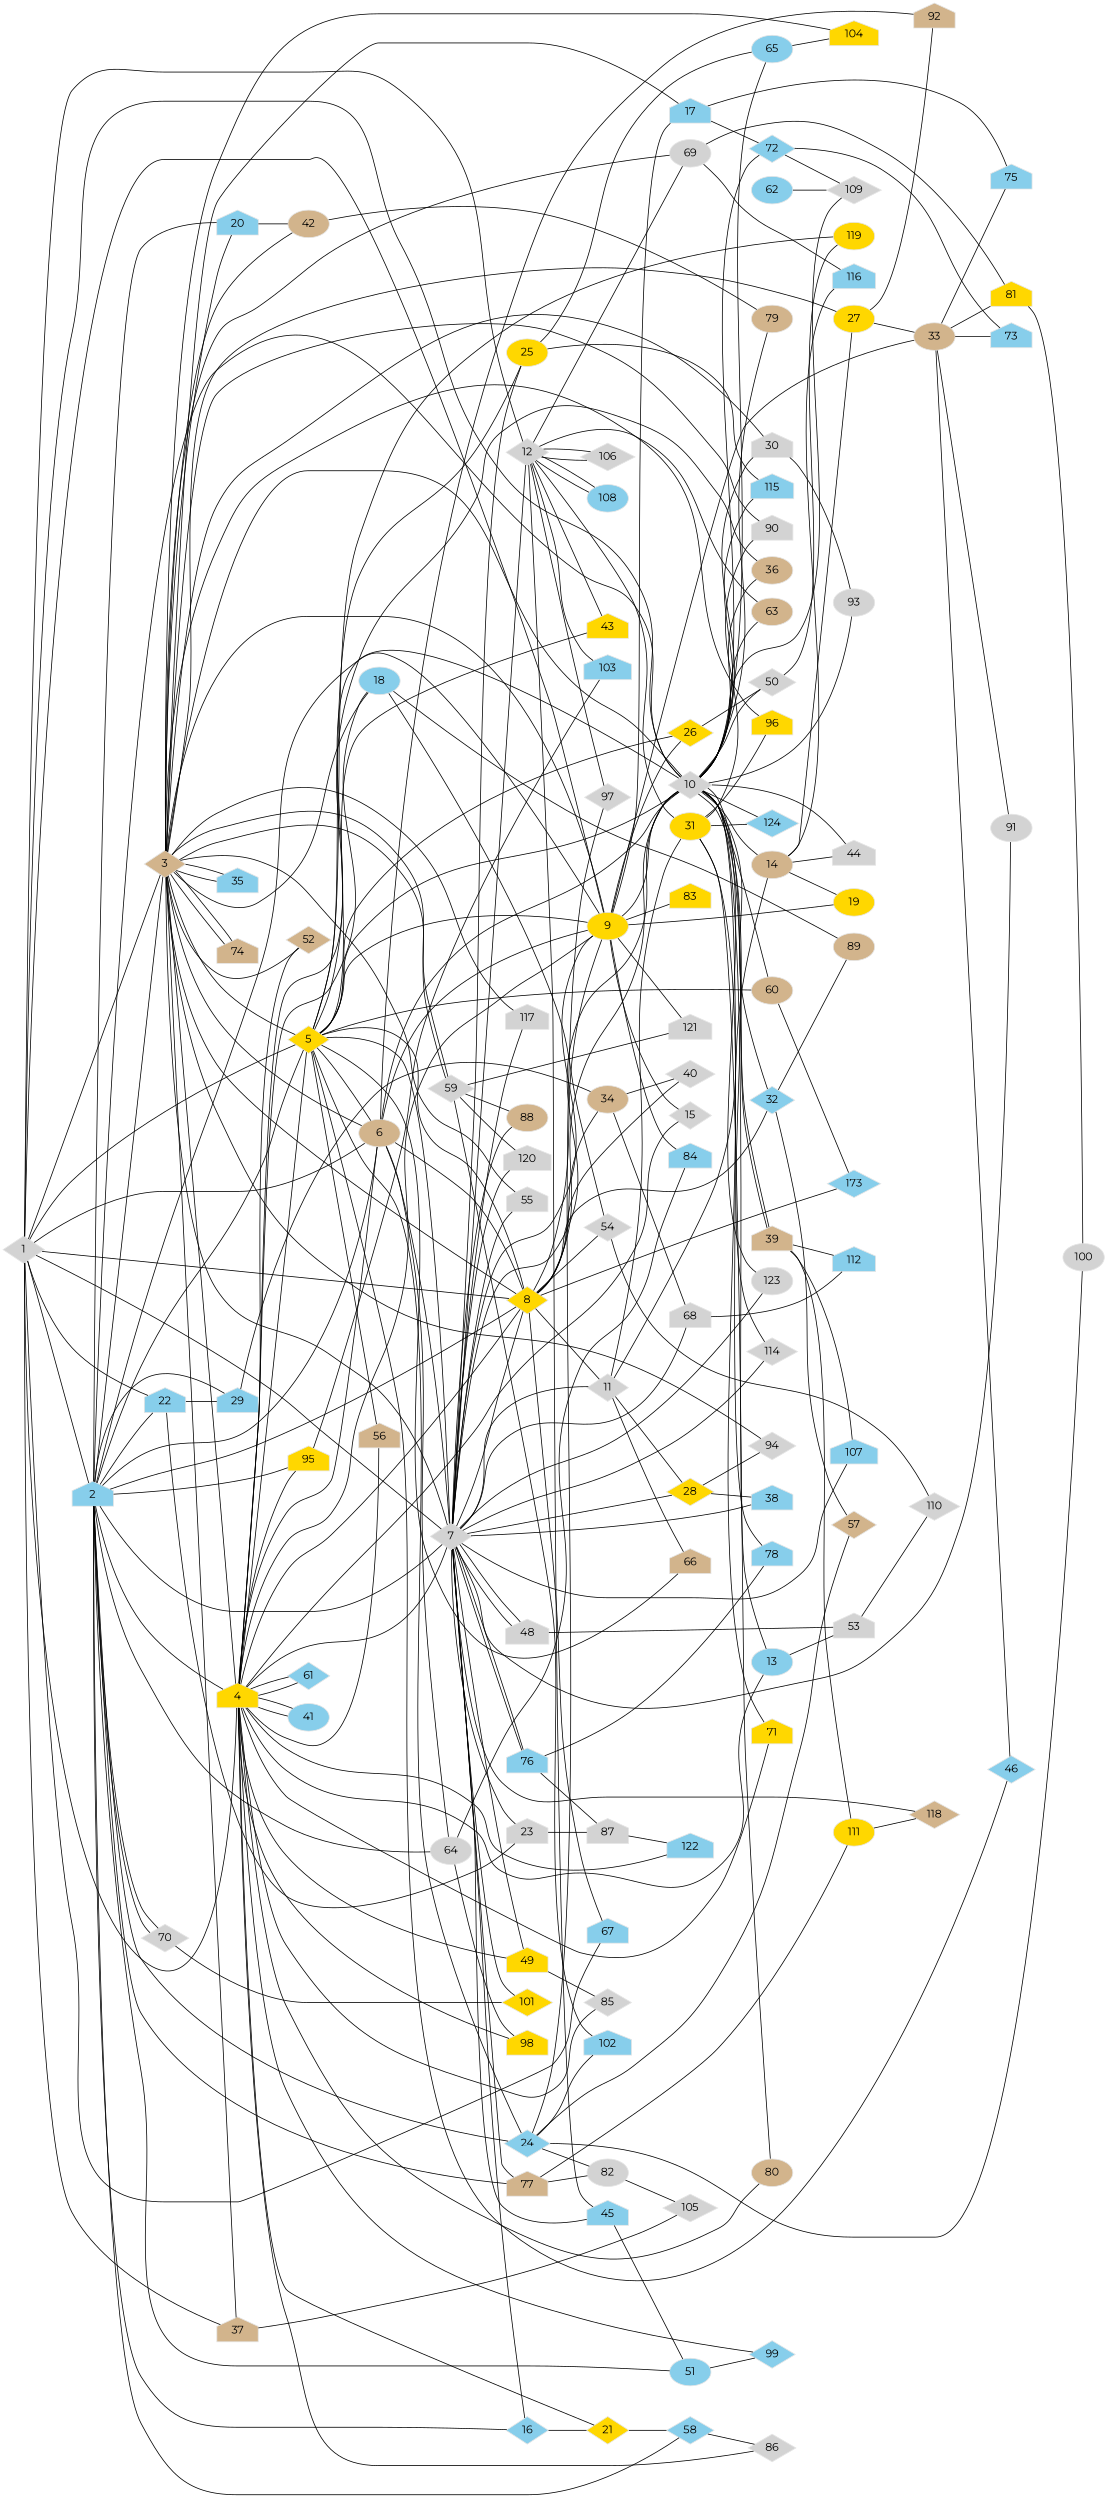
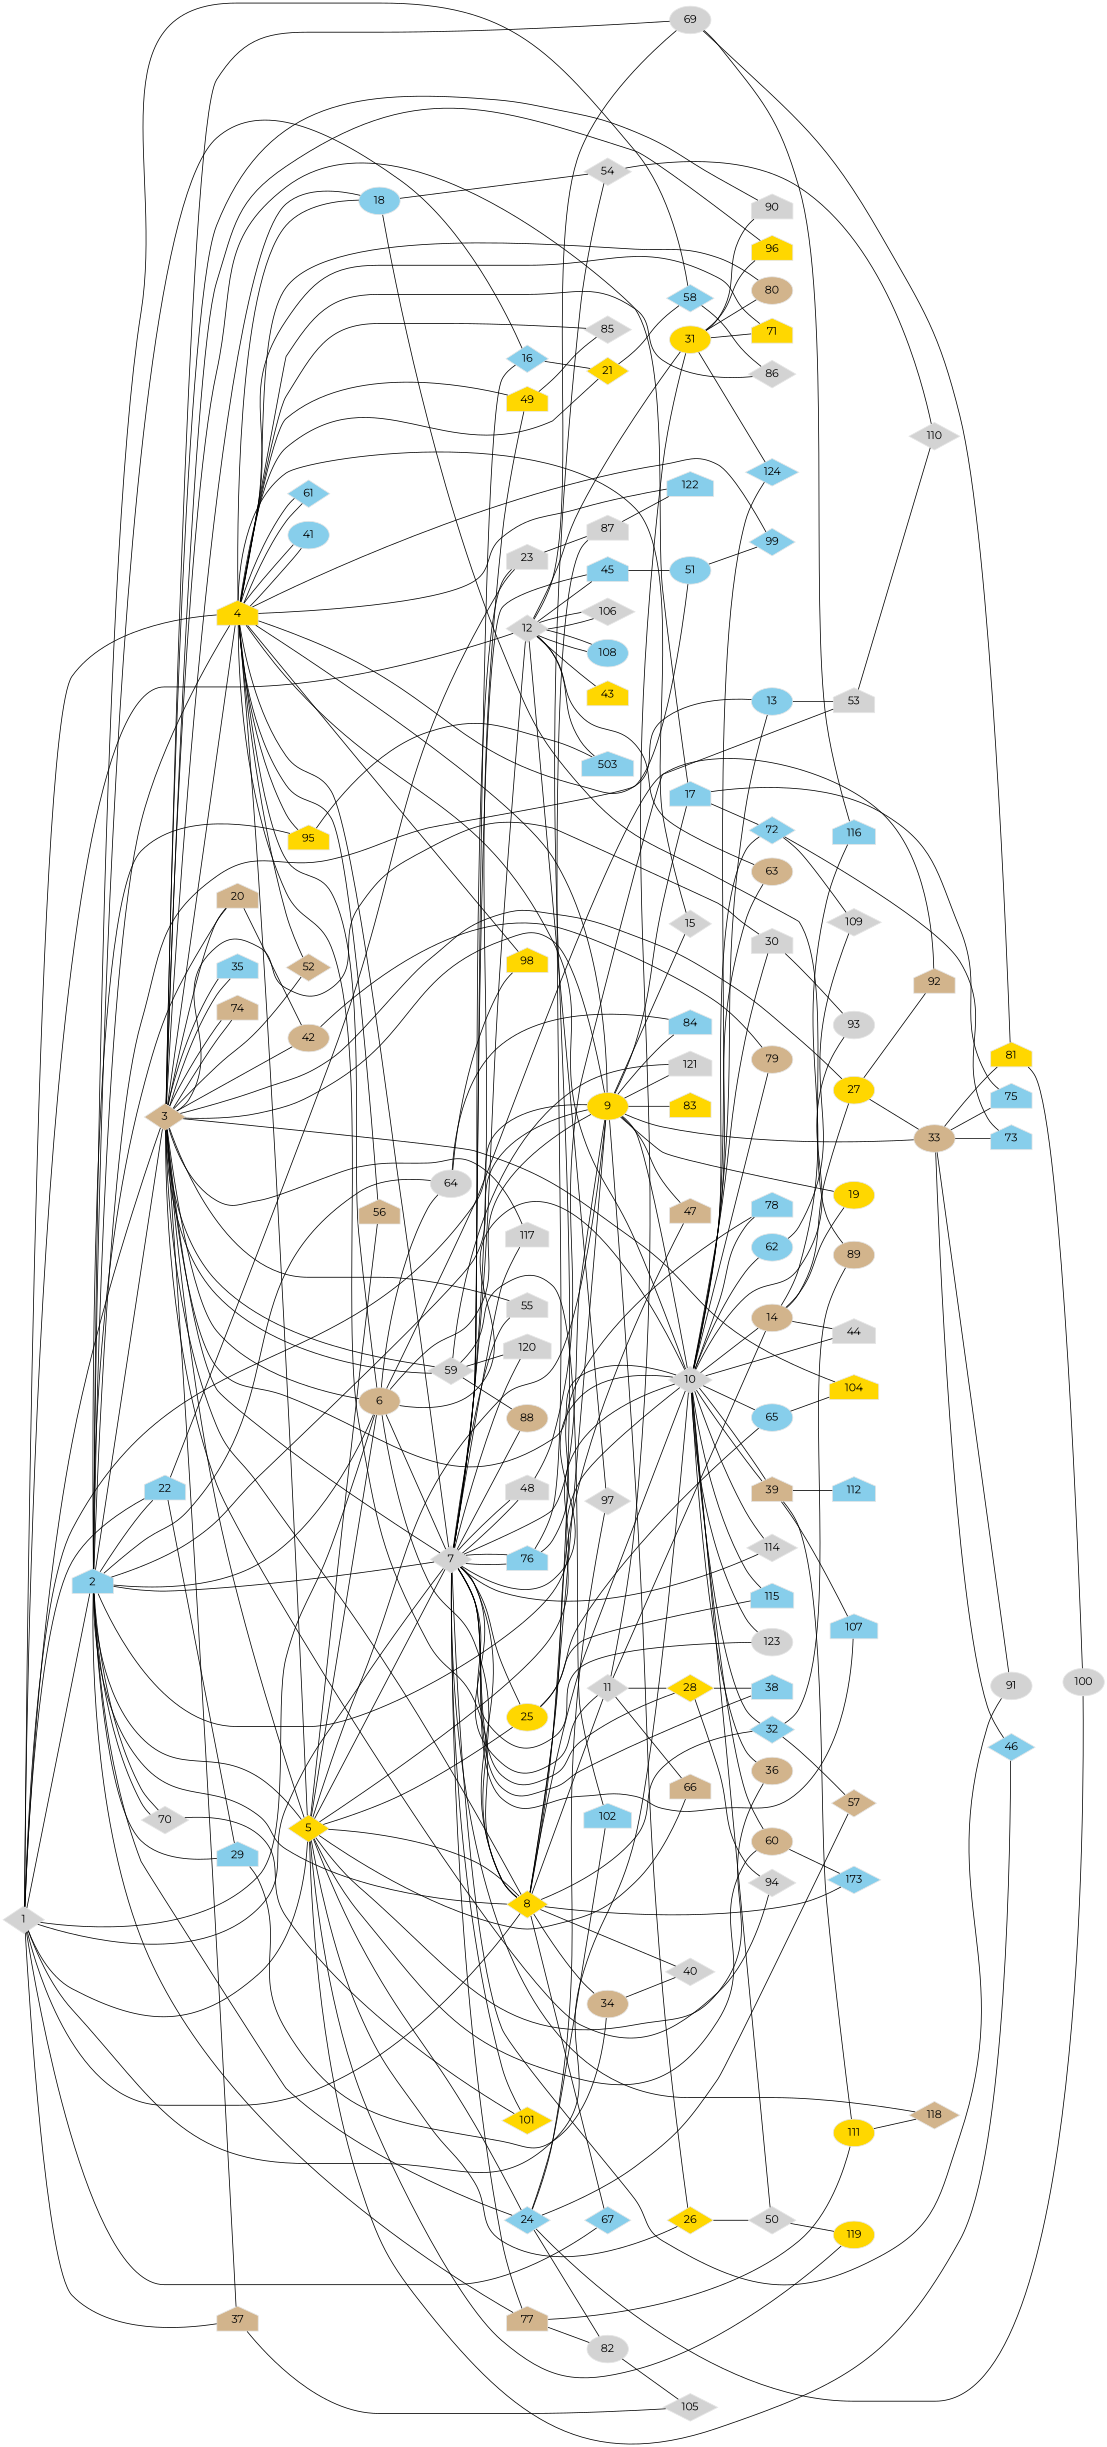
node "20": fillcolor skyblue -> tan
edge "109" -- "10": now "62" -- "10"
node "103": label "103" -> "503"
edge "43" -- "5": removed
node "47": added
node "68": removed
node "67": shape house -> diamond
